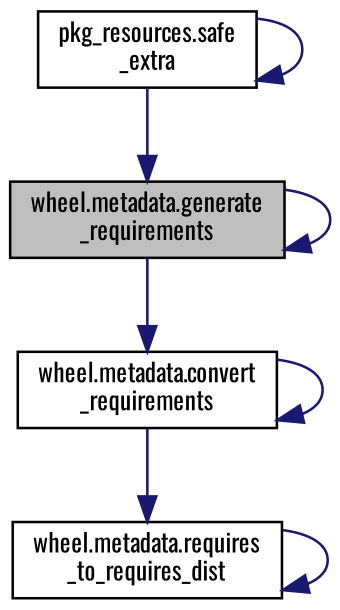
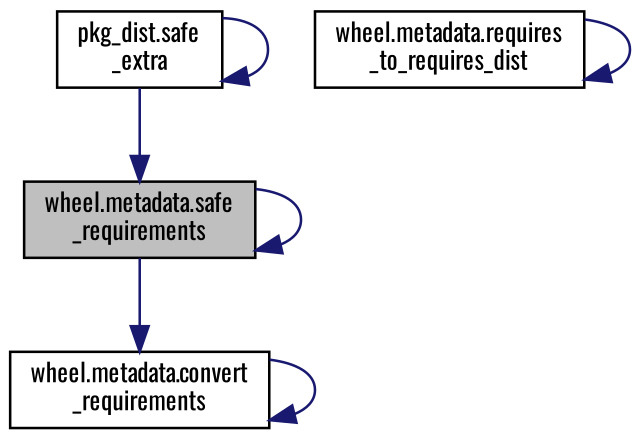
node "pkg_resources.safe _extra": label "pkg_resources.safe _extra" -> "pkg_dist.safe _extra"
node "wheel.metadata.generate _requirements": label "wheel.metadata.generate _requirements" -> "wheel.metadata.safe _requirements"
edge "wheel.metadata.convert _requirements" -> "wheel.metadata.requires _to_requires_dist": removed
